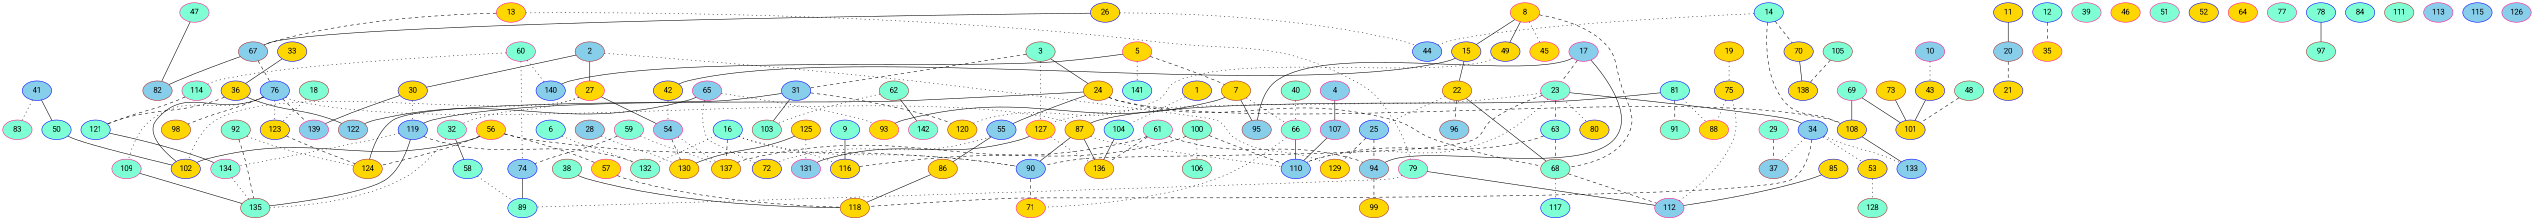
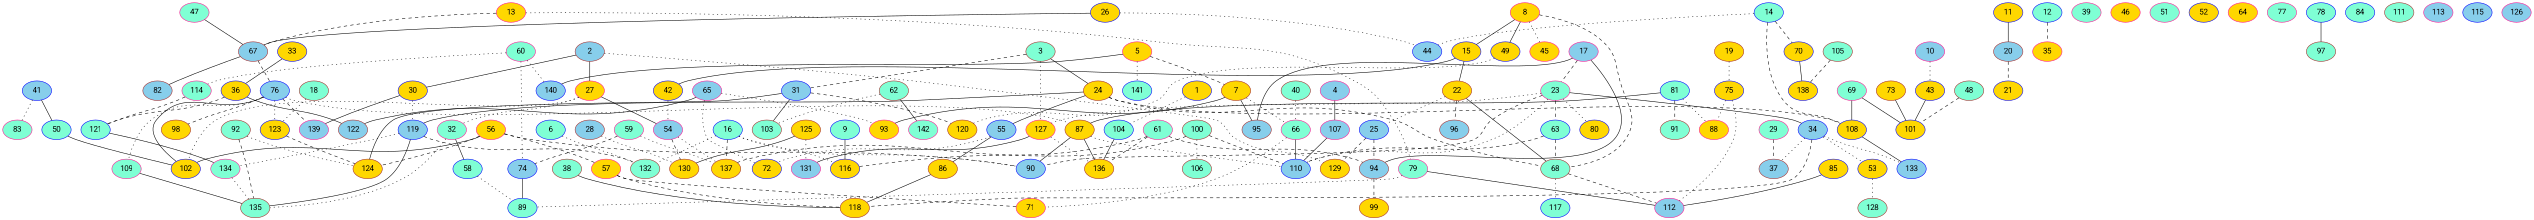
edge "47" -- "82": now "47" -- "67"
edge "90" -- "71": now "57" -- "71"
